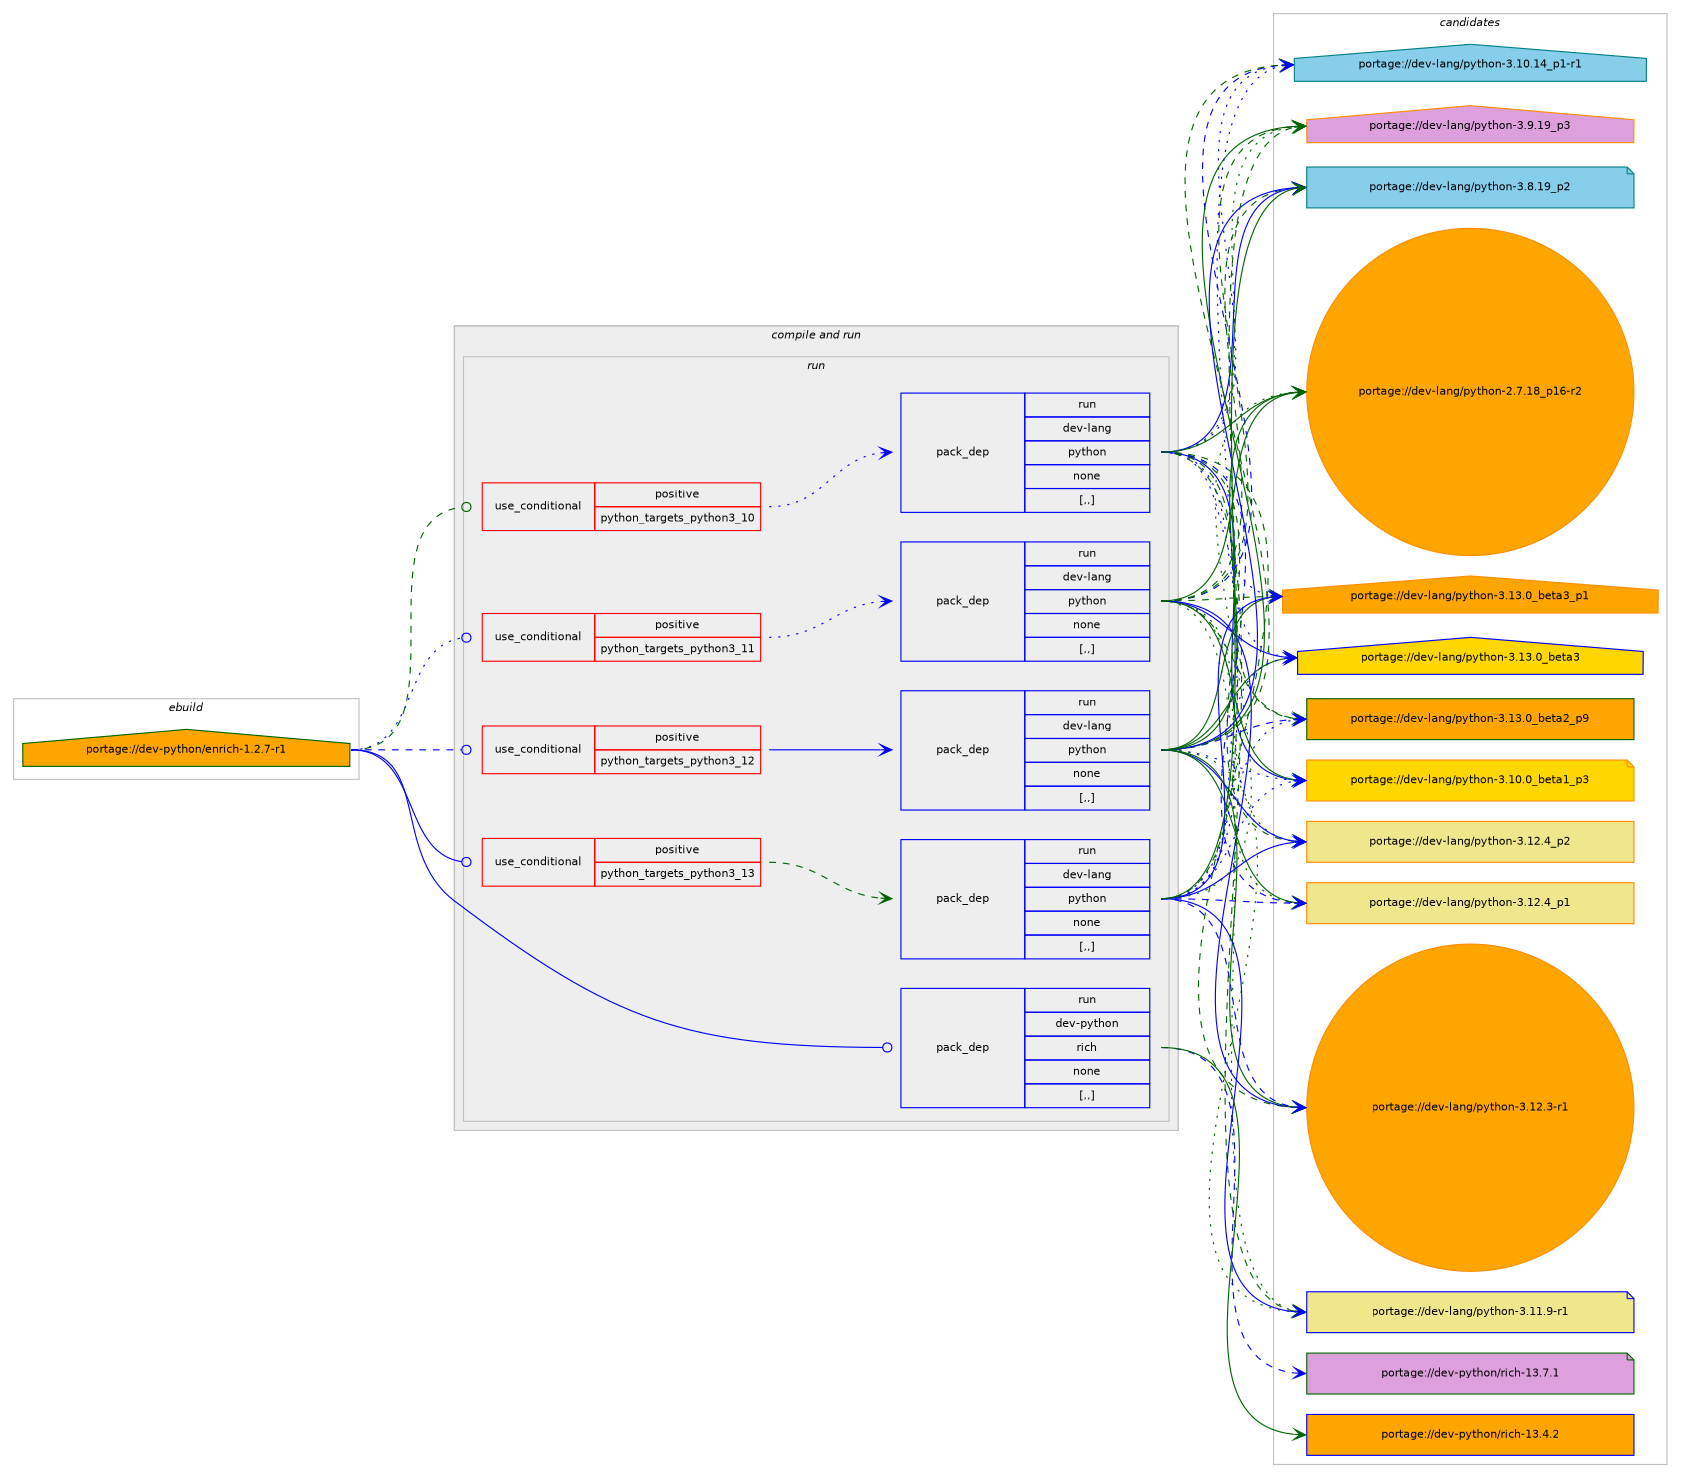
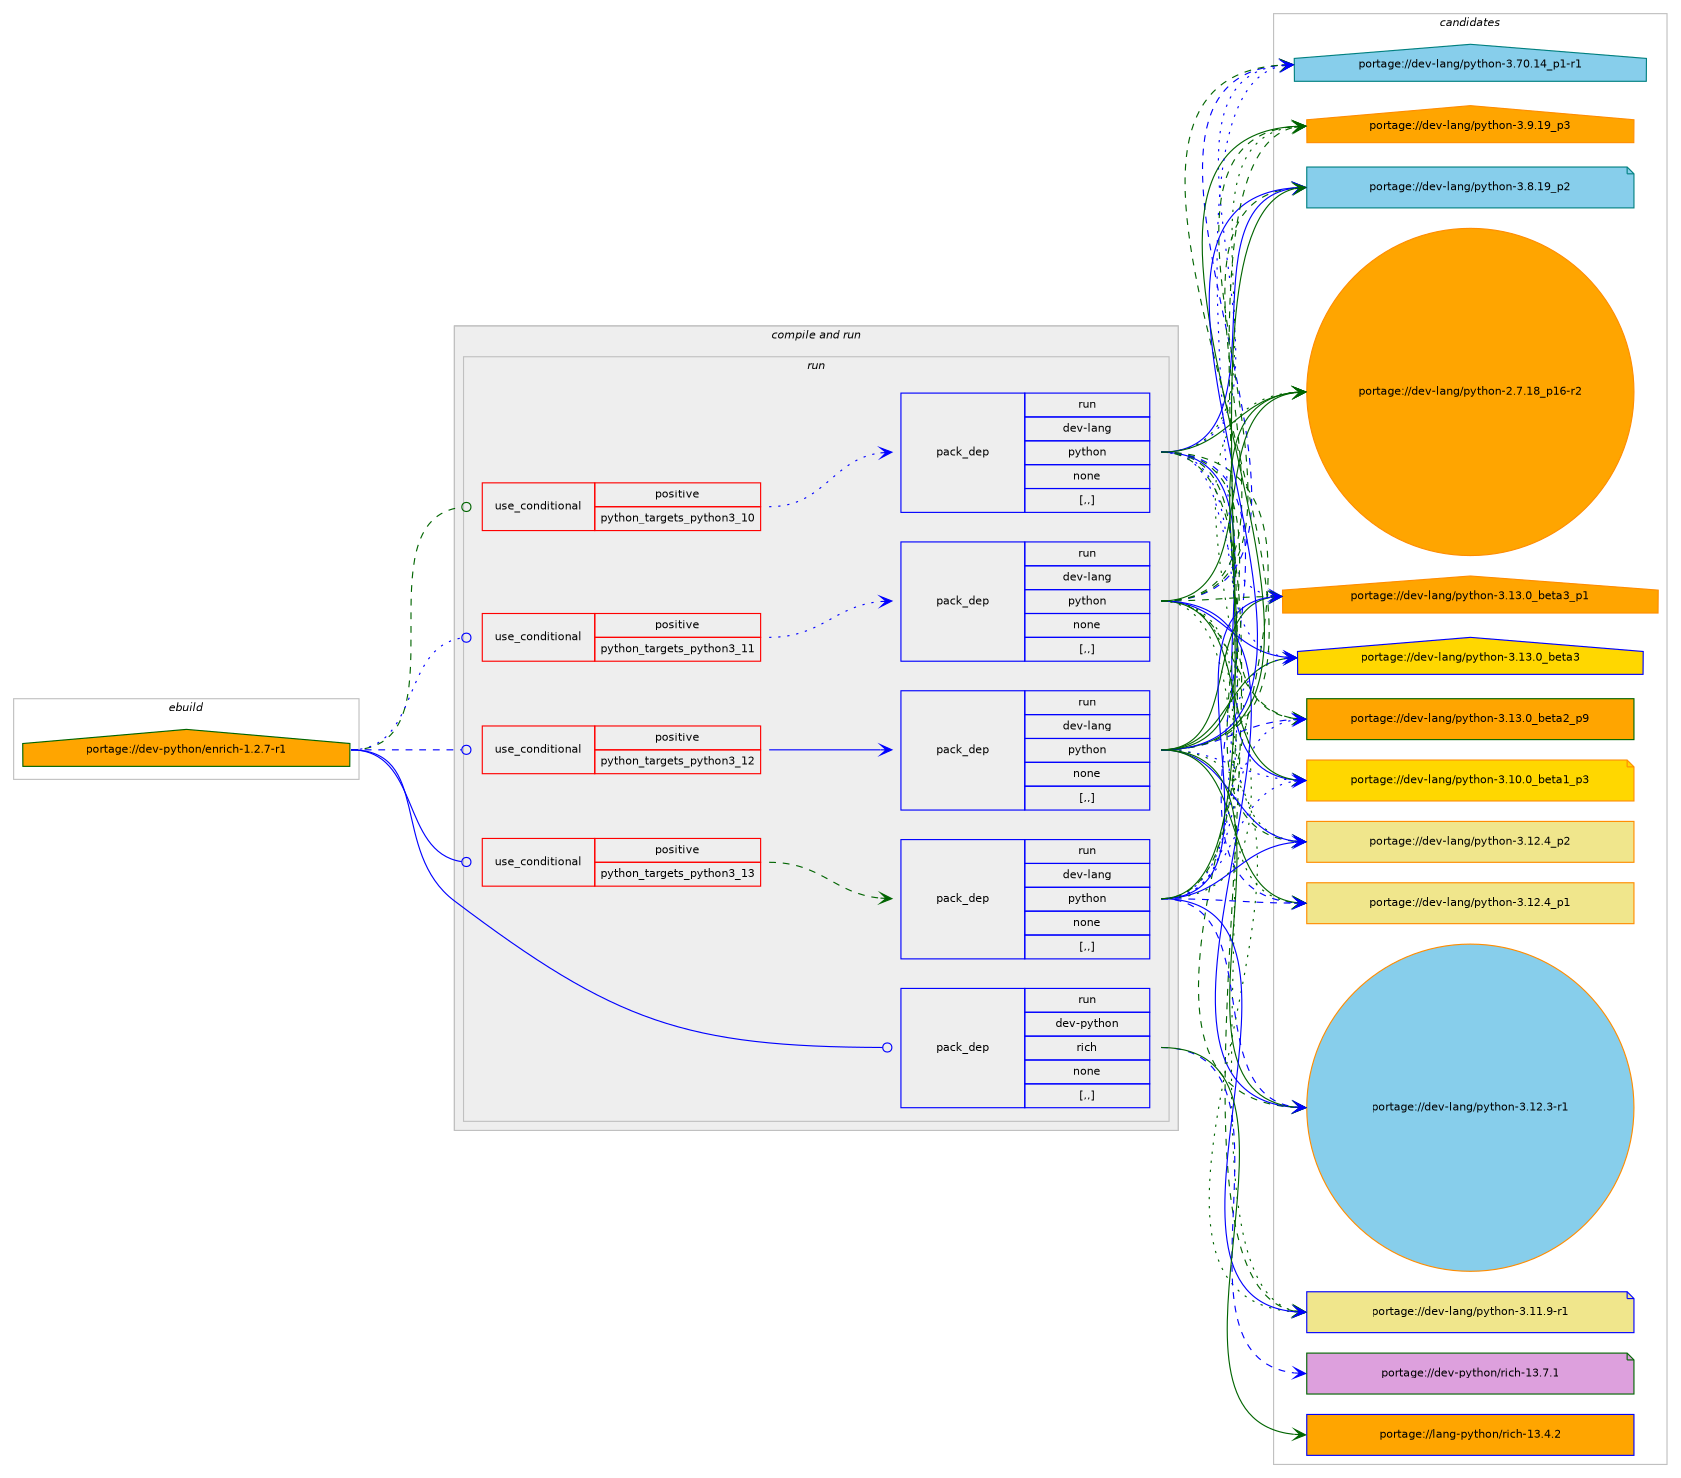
node "portage://dev-lang/python-3.10.14_p1-r1": label "portage://dev-lang/python-3.10.14_p1-r1" -> "portage://dev-lang/python-3.70.14_p1-r1"
node "portage://dev-lang/python-3.9.19_p3": fillcolor plum -> orange
node "portage://dev-lang/python-3.12.3-r1": fillcolor orange -> skyblue
node "portage://dev-python/rich-13.4.2": label "portage://dev-python/rich-13.4.2" -> "portage://lang-python/rich-13.4.2"
